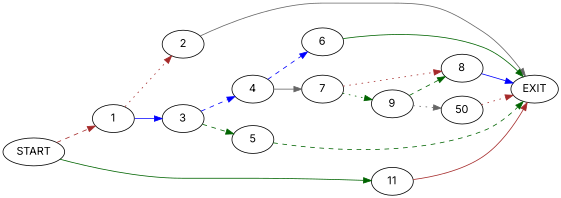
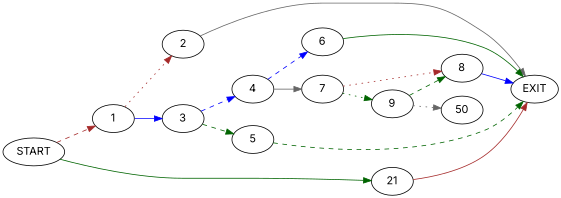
edge "50" -> "EXIT": removed
node "11": label "11" -> "21"
